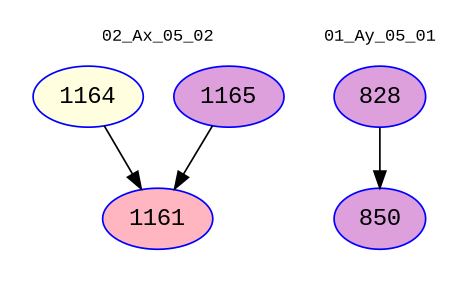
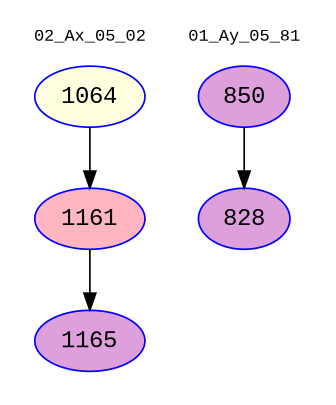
cluster "01_Ay_05_01": label "01_Ay_05_01" -> "01_Ay_05_81"
node "1164": label "1164" -> "1064"
edge "828" -> "850": reversed
edge "1165" -> "1161": reversed
